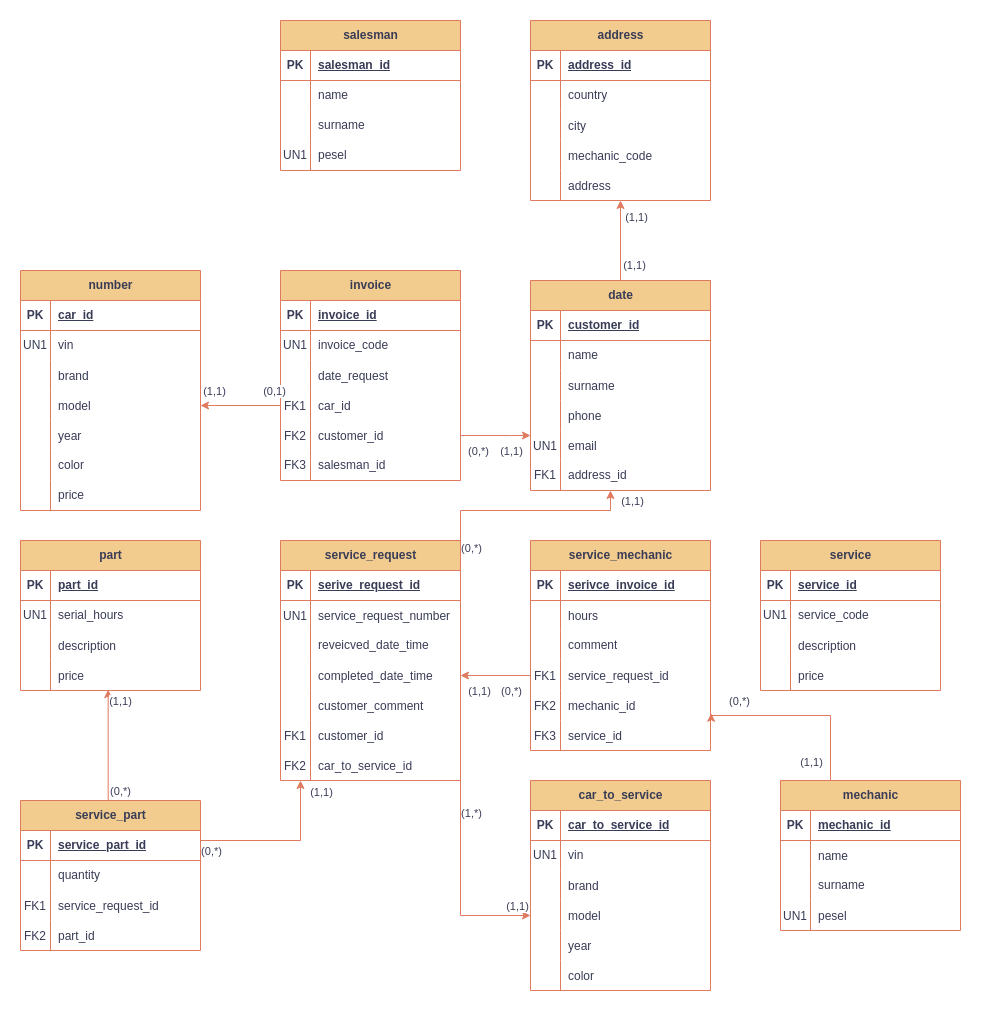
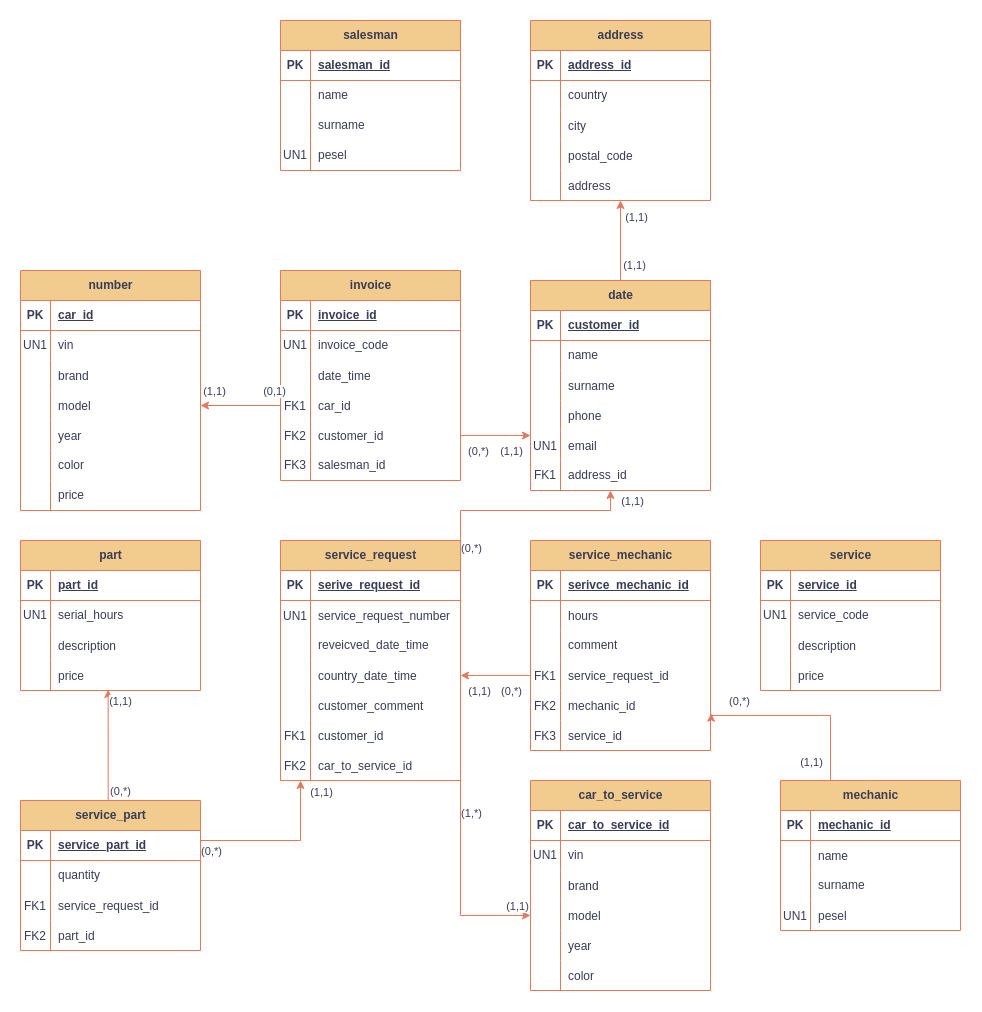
node "mechanic_code": label "mechanic_code" -> "postal_code"
node "date_request": label "date_request" -> "date_time"
node "serivce_invoice_id": label "serivce_invoice_id" -> "serivce_mechanic_id"
node "completed_date_time": label "completed_date_time" -> "country_date_time"
